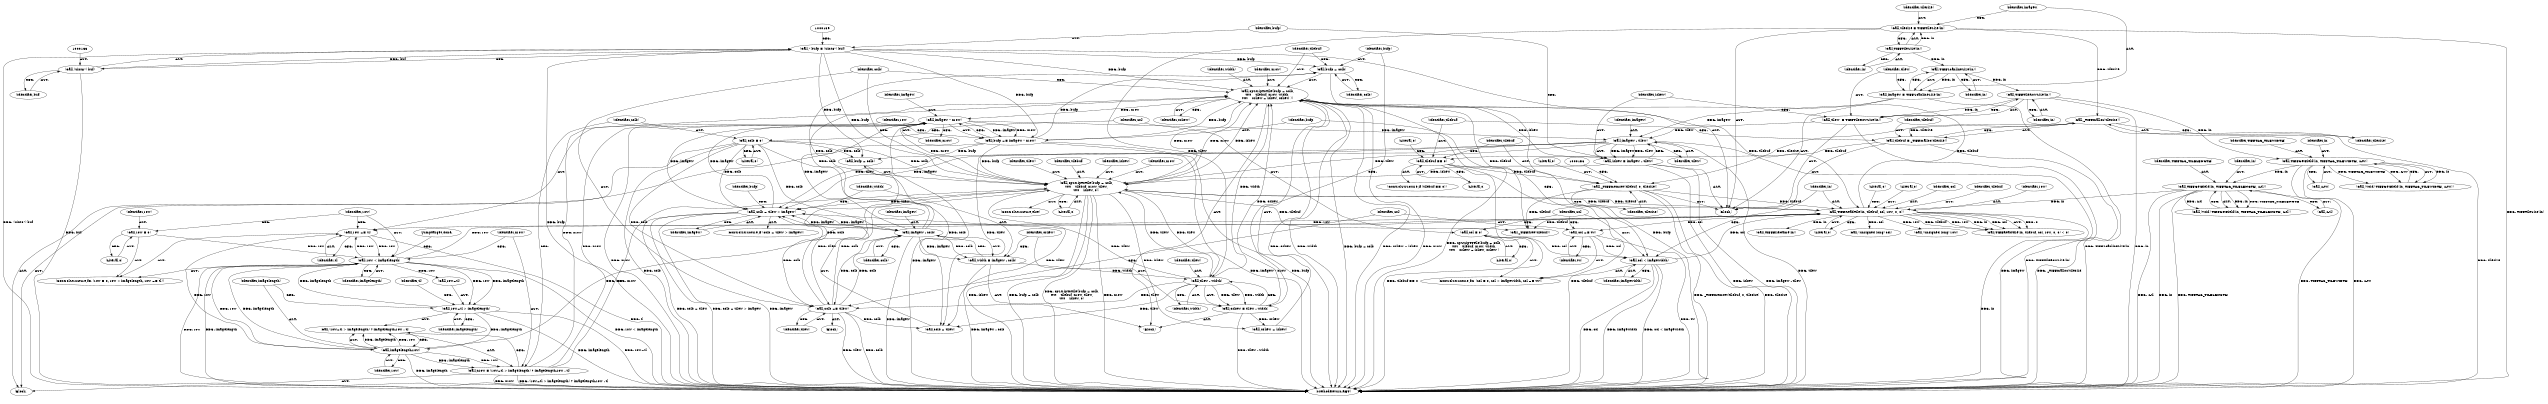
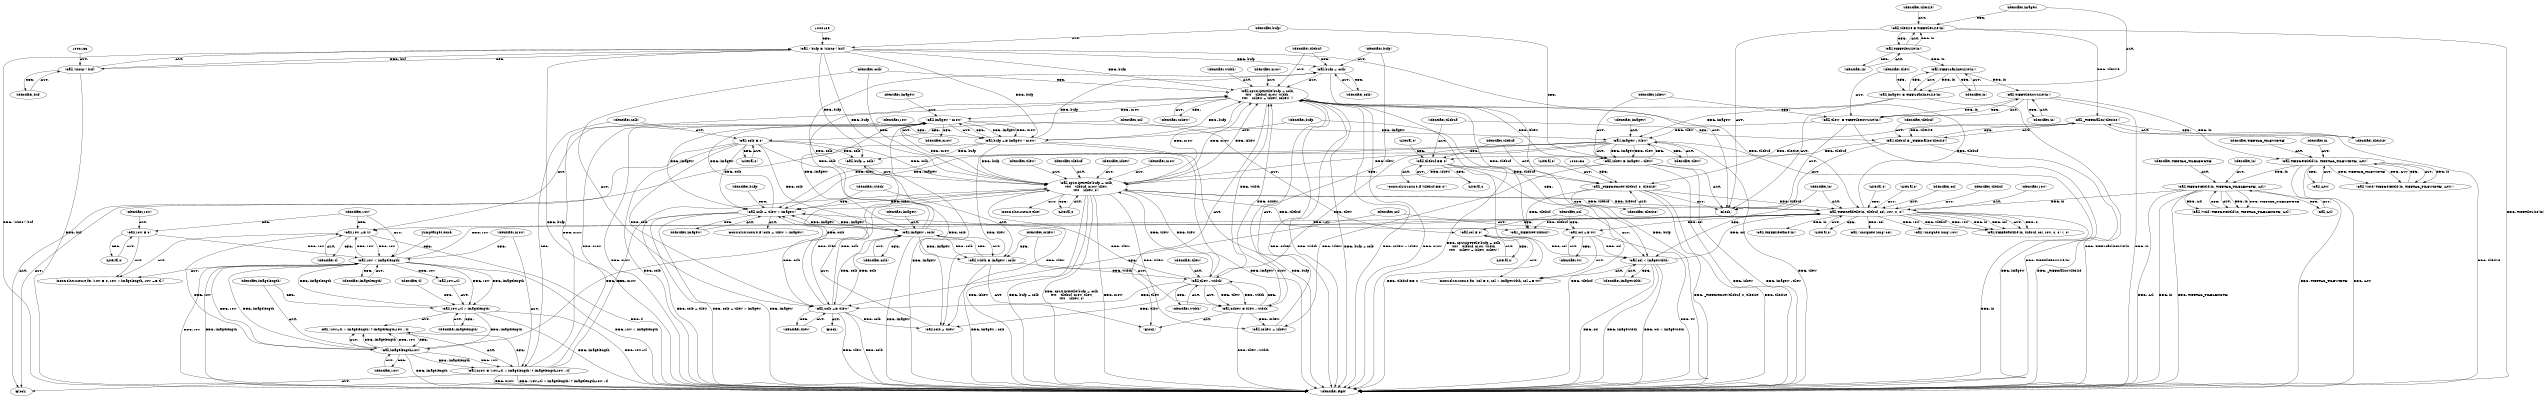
edge "(Call,tilesize = TIFFTileSize(in))" -> "(Call,tilew - width)": now "(Call,imagew - tilew)" -> "(Call,tilew - width)"
edge "(Call,iskew = imagew - tilew)" -> "(Call,oskew + iskew)": added, label "DDG: iskew"
node "(MethodReturn,RET)": label "(MethodReturn,RET)" -> "(Identifier,RET)"
